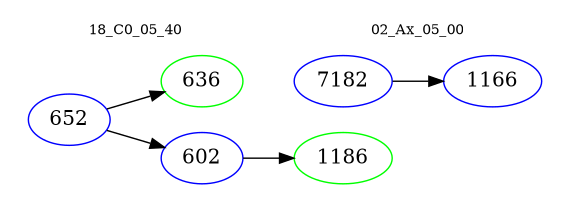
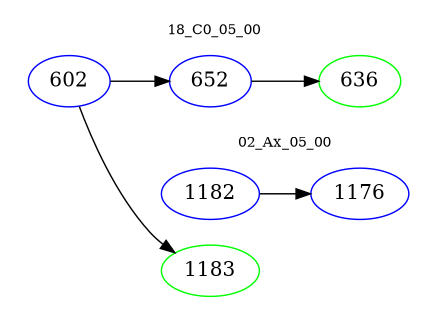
cluster "18_C0_05_40": label "18_C0_05_40" -> "18_C0_05_00"
node "7182": label "7182" -> "1182"
node "1166": label "1166" -> "1176"
edge "652" -> "602": reversed
node "1186": label "1186" -> "1183"
